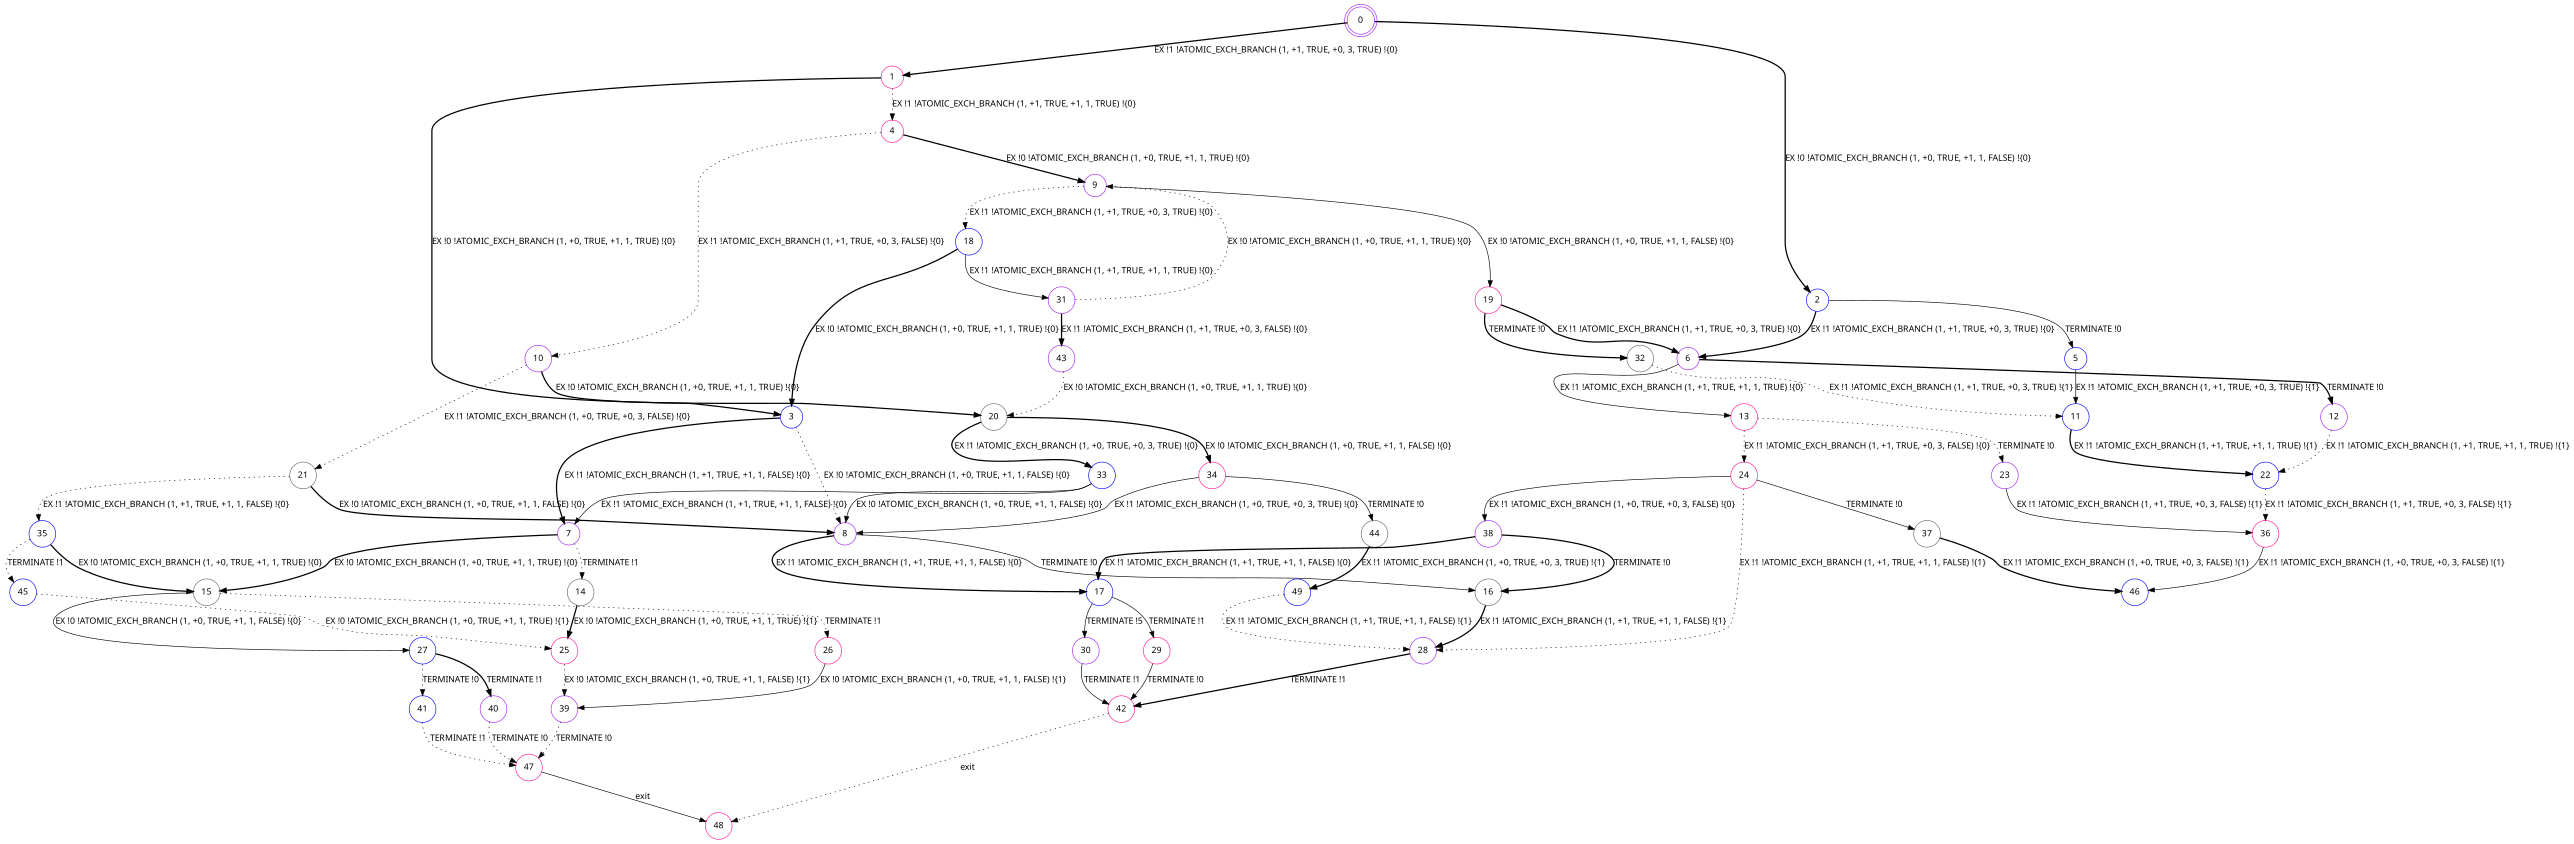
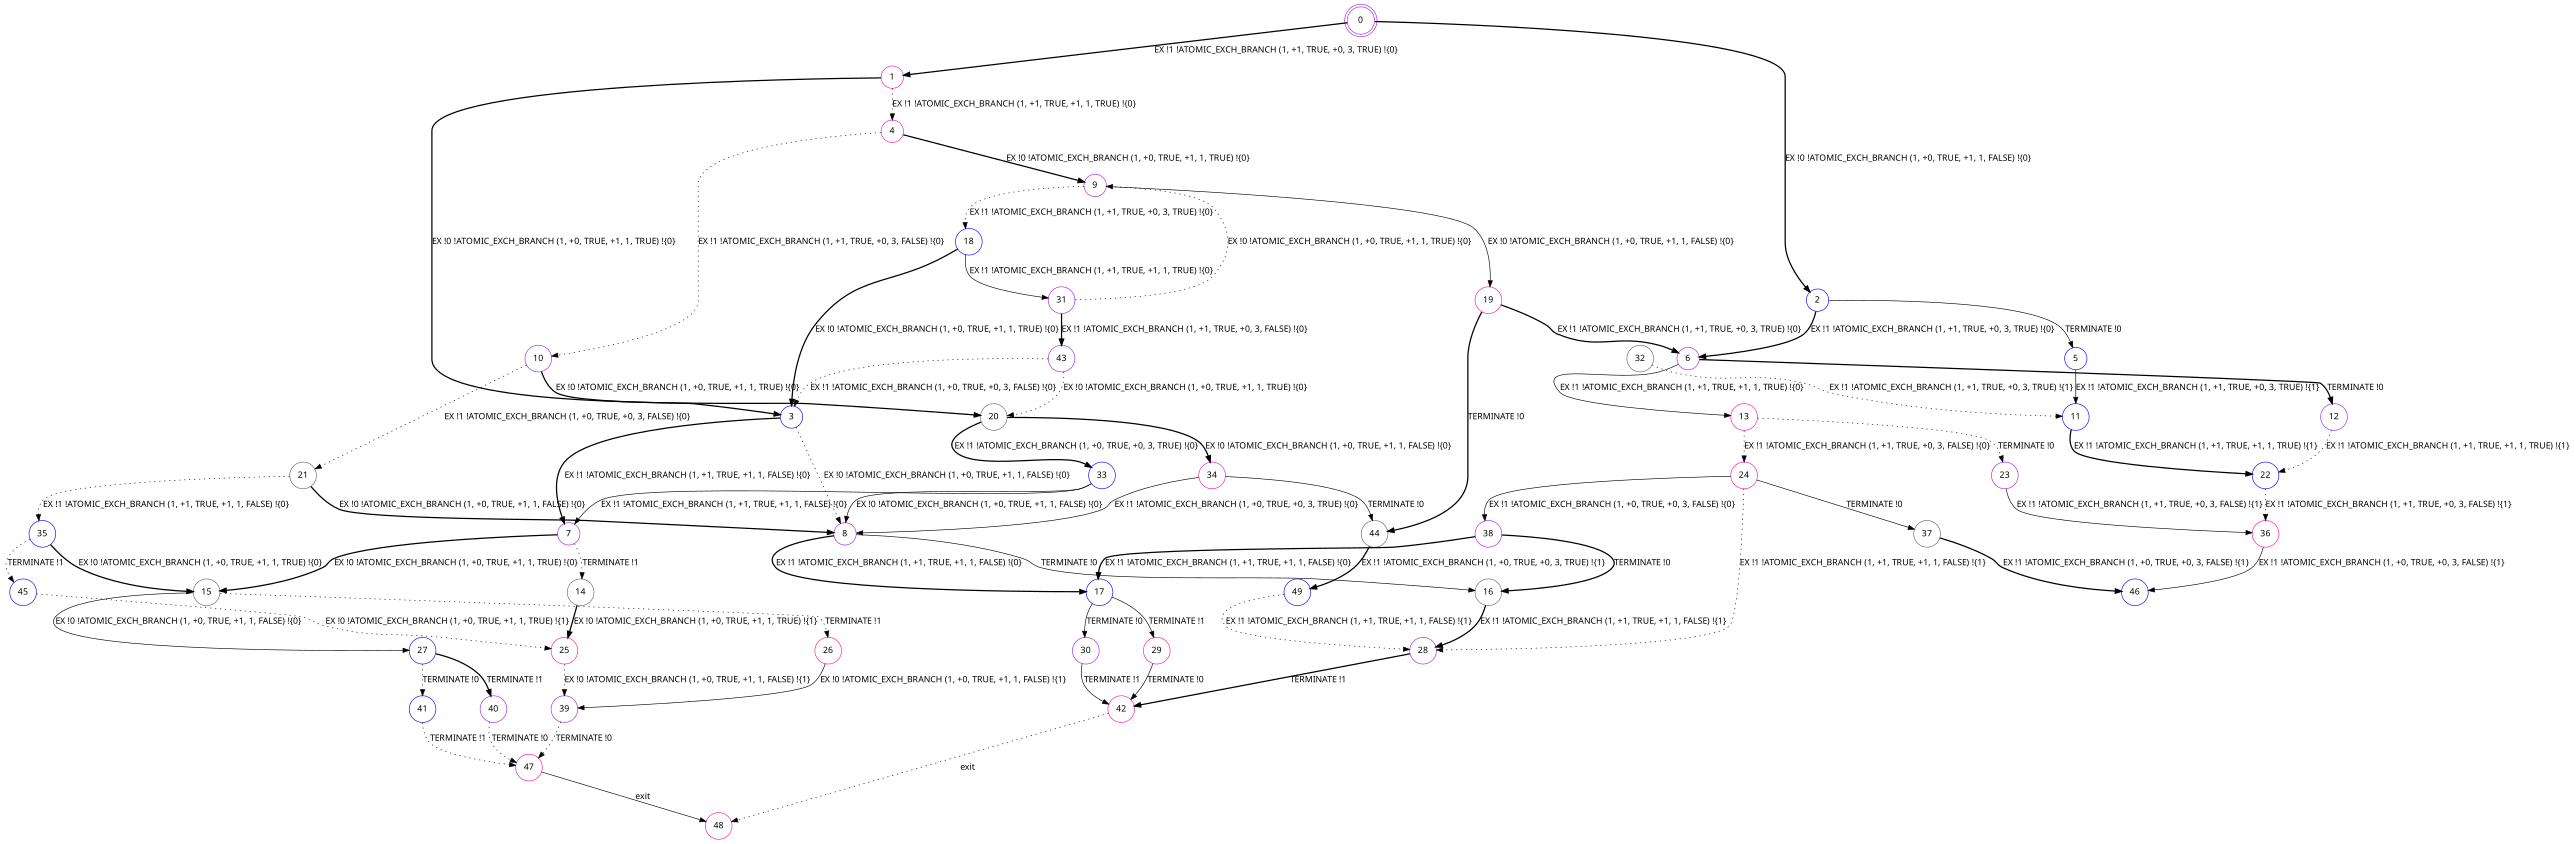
edge "19" -> "32": now "19" -> "44"
edge "43" -> "3": added, label "EX !1 !ATOMIC_EXCH_BRANCH (1, +0, TRUE, +0, 3, FALSE) !{0}"
edge "17" -> "30": label "TERMINATE !5" -> "TERMINATE !0"
